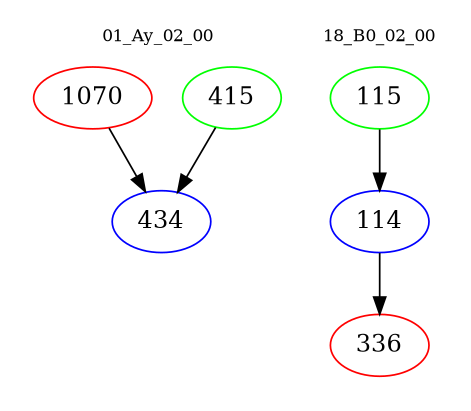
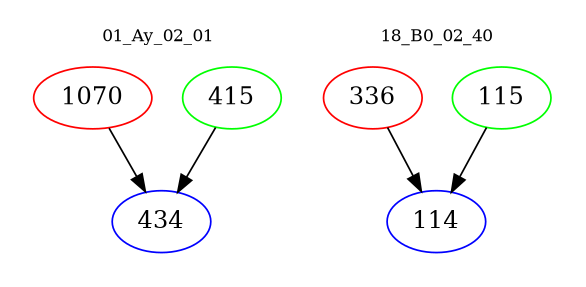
cluster "01_Ay_02_00": label "01_Ay_02_00" -> "01_Ay_02_01"
cluster "18_B0_02_00": label "18_B0_02_00" -> "18_B0_02_40"
edge "114" -> "336": reversed
